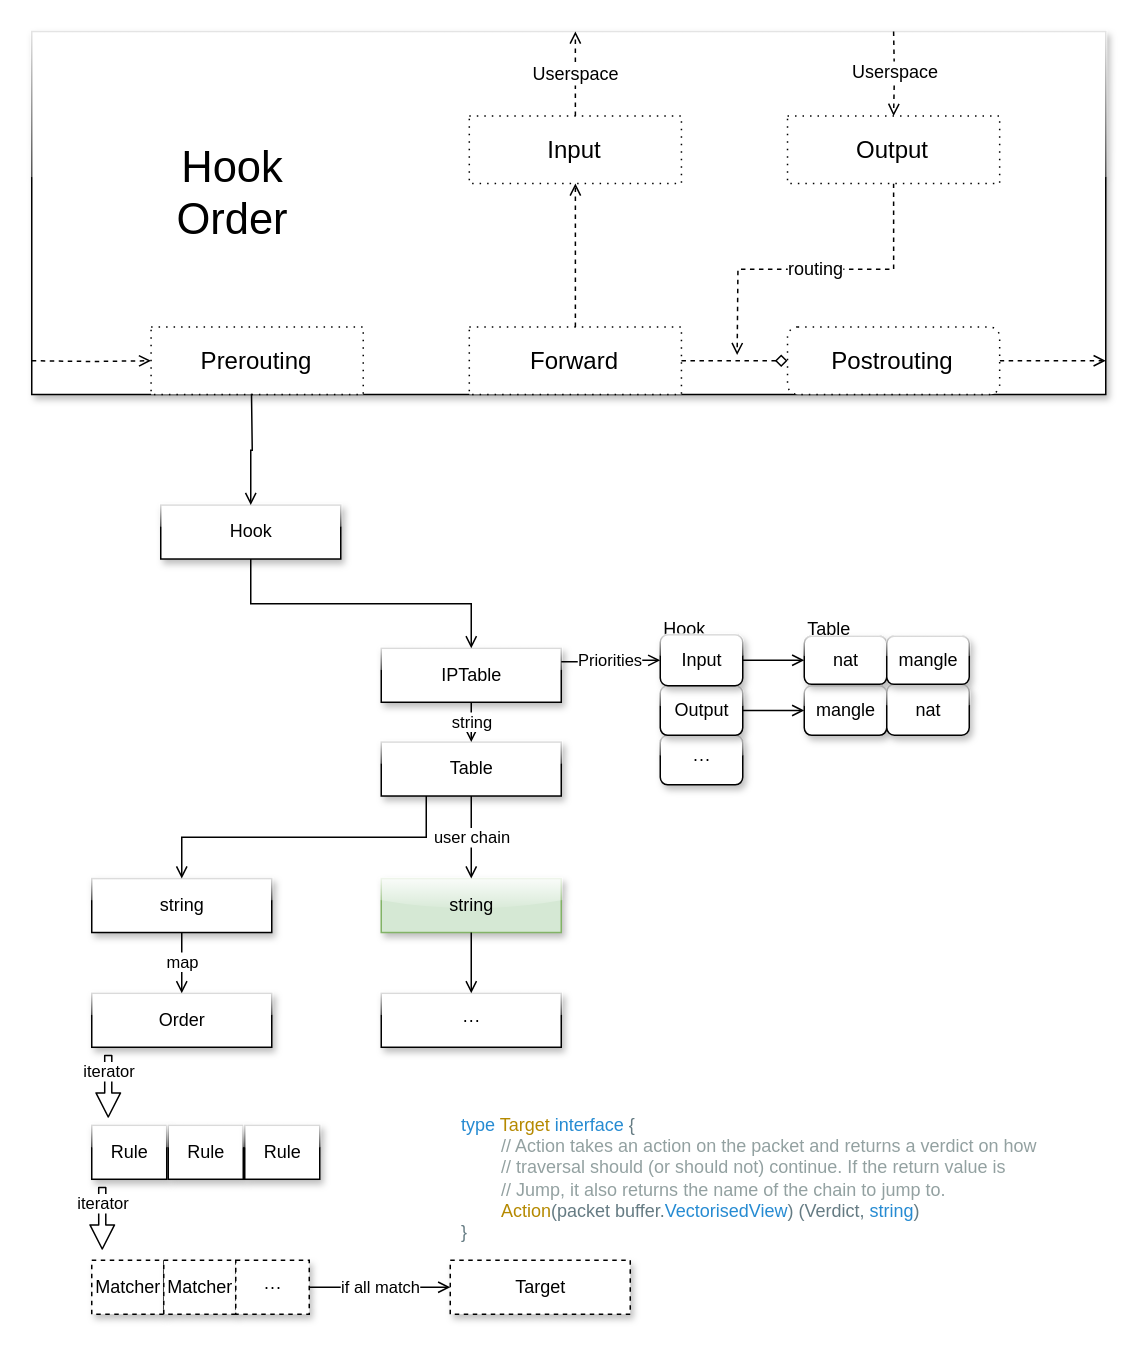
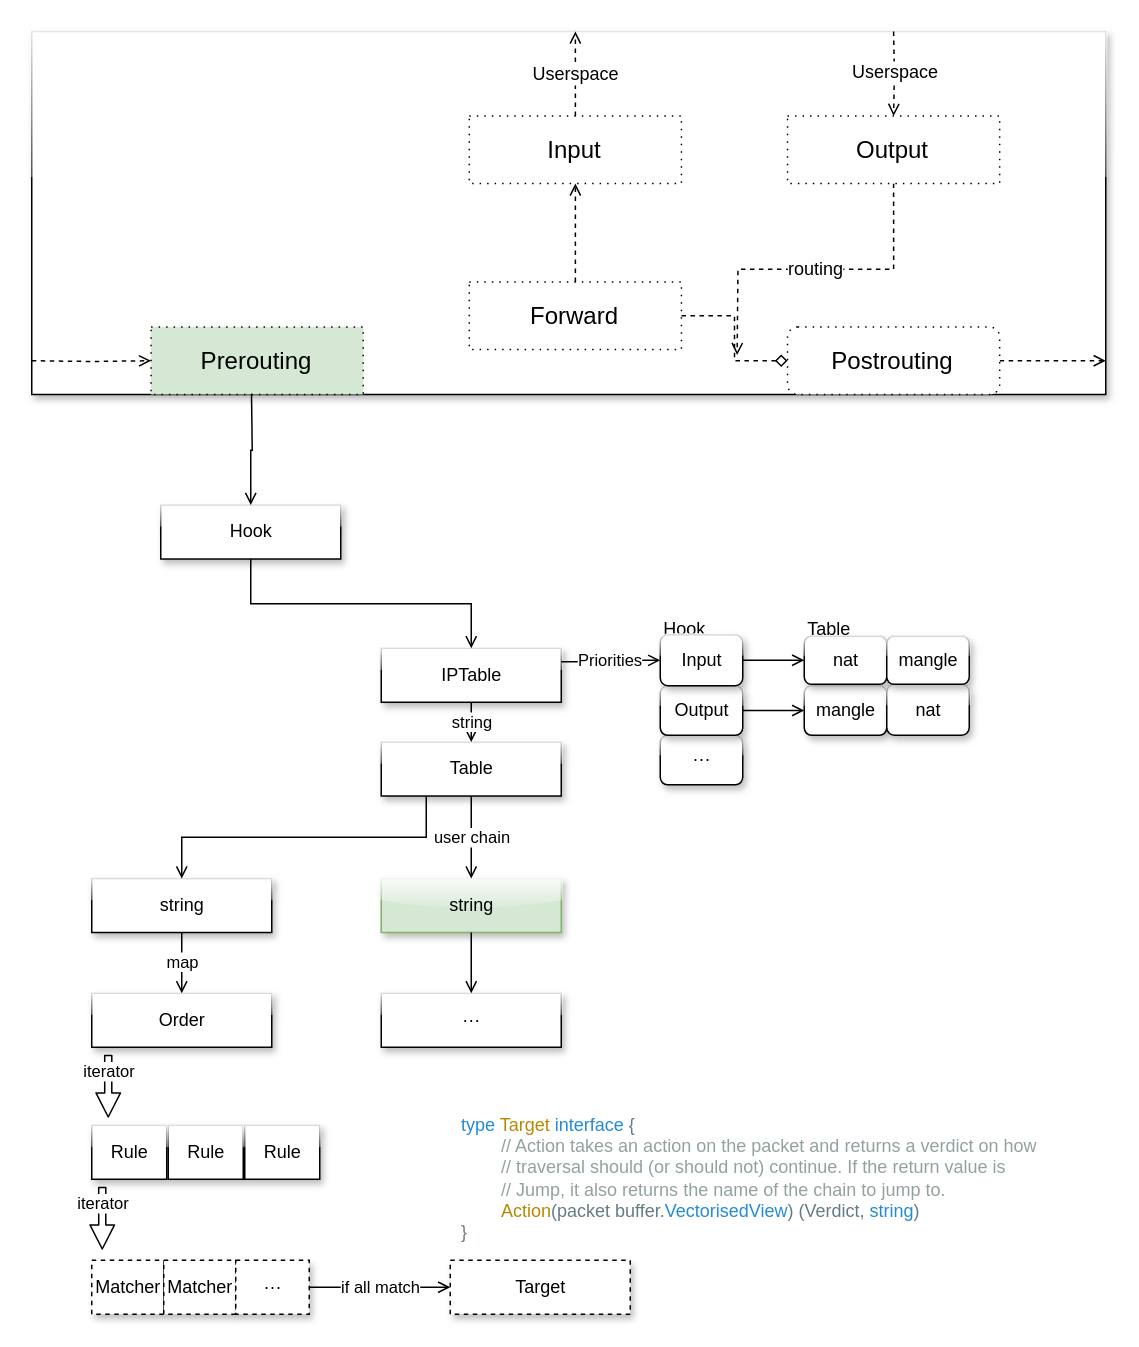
node "Hook Order": removed
node "Prerouting": fillcolor #ffffff -> #d5e8d4
node "Forward": moved (575, 361) -> (575, 316)
